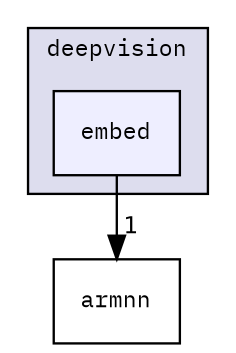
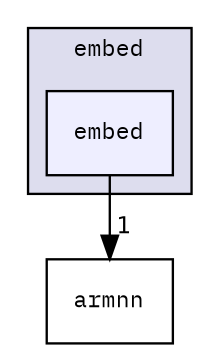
cluster "deepvision": label "deepvision" -> "embed"
